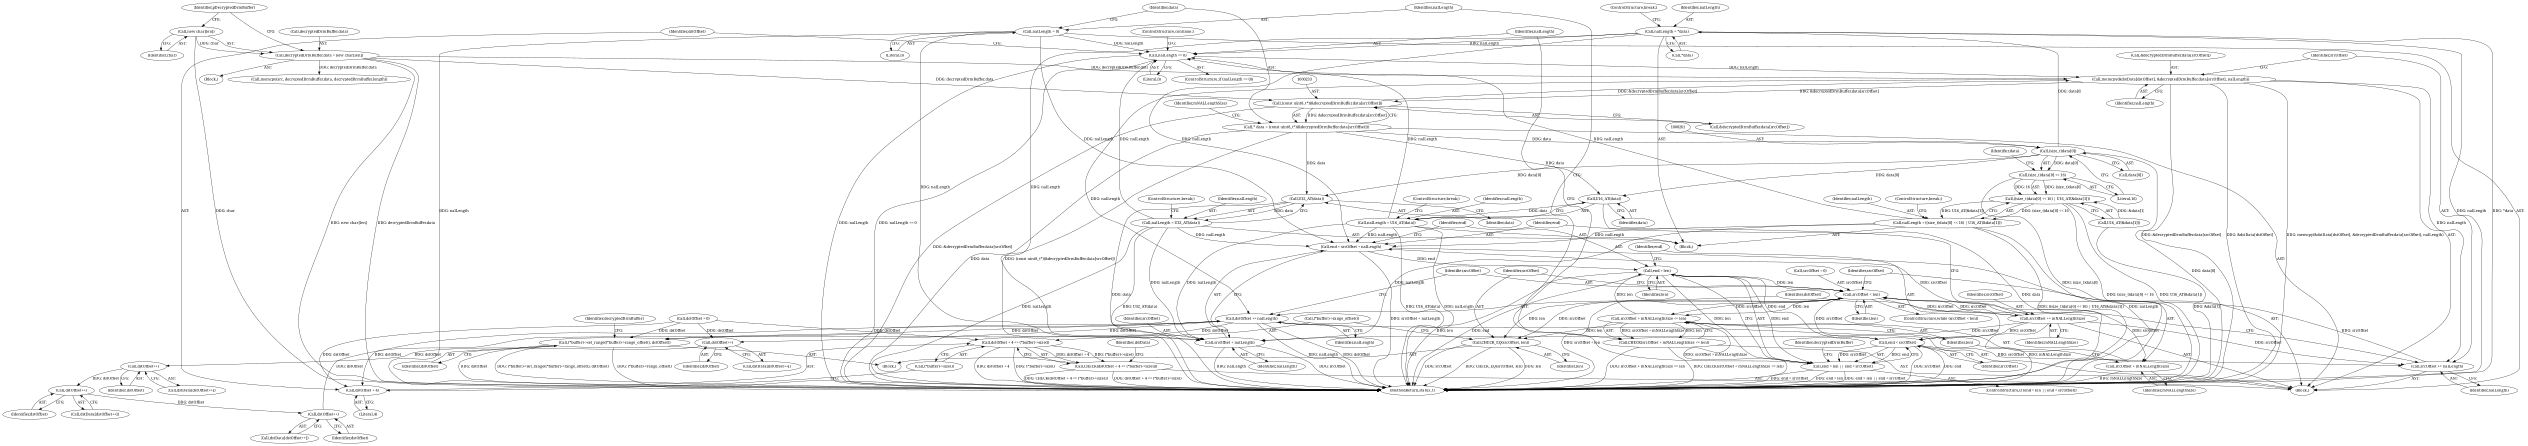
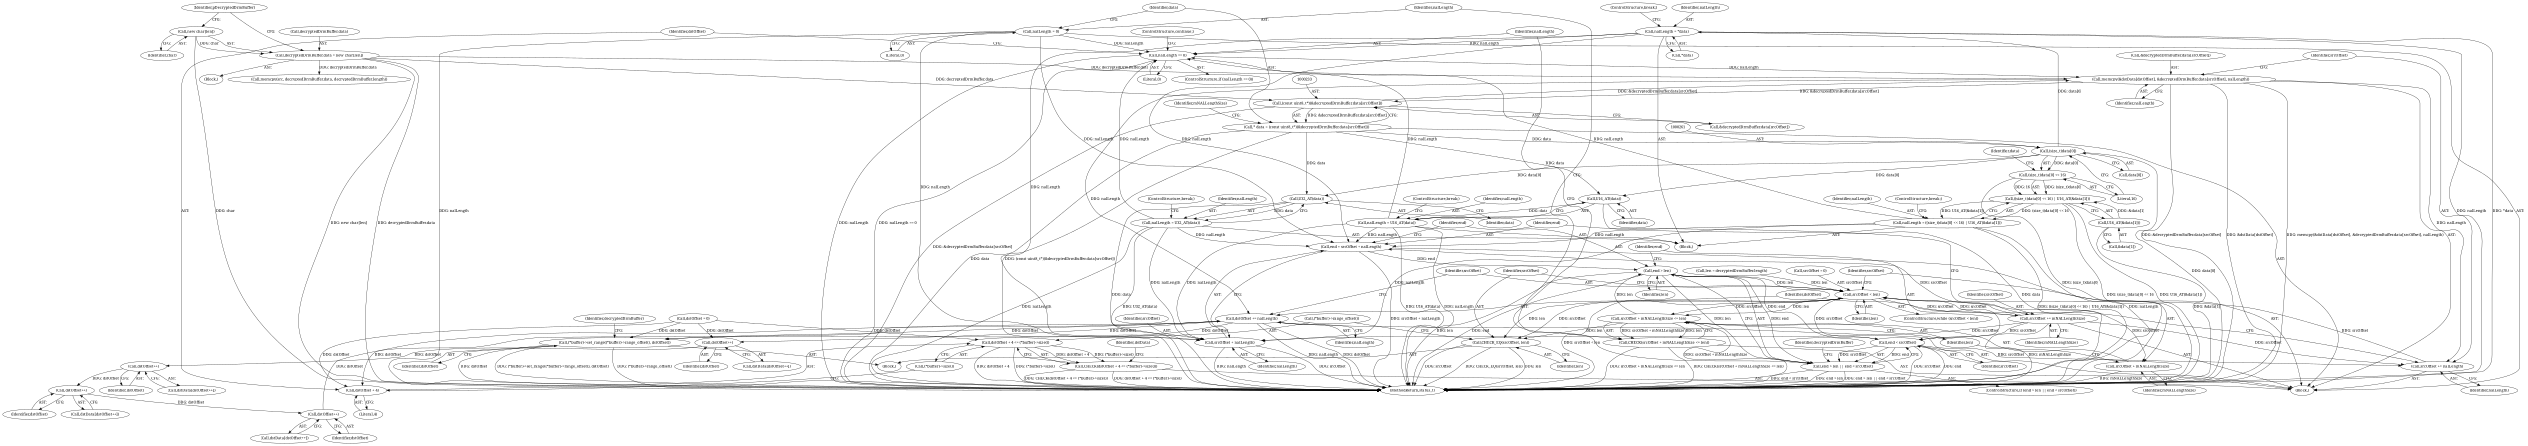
node "(Call,&data[1])": added
node "(Call,len = decryptedDrmBuffer.length)": added
